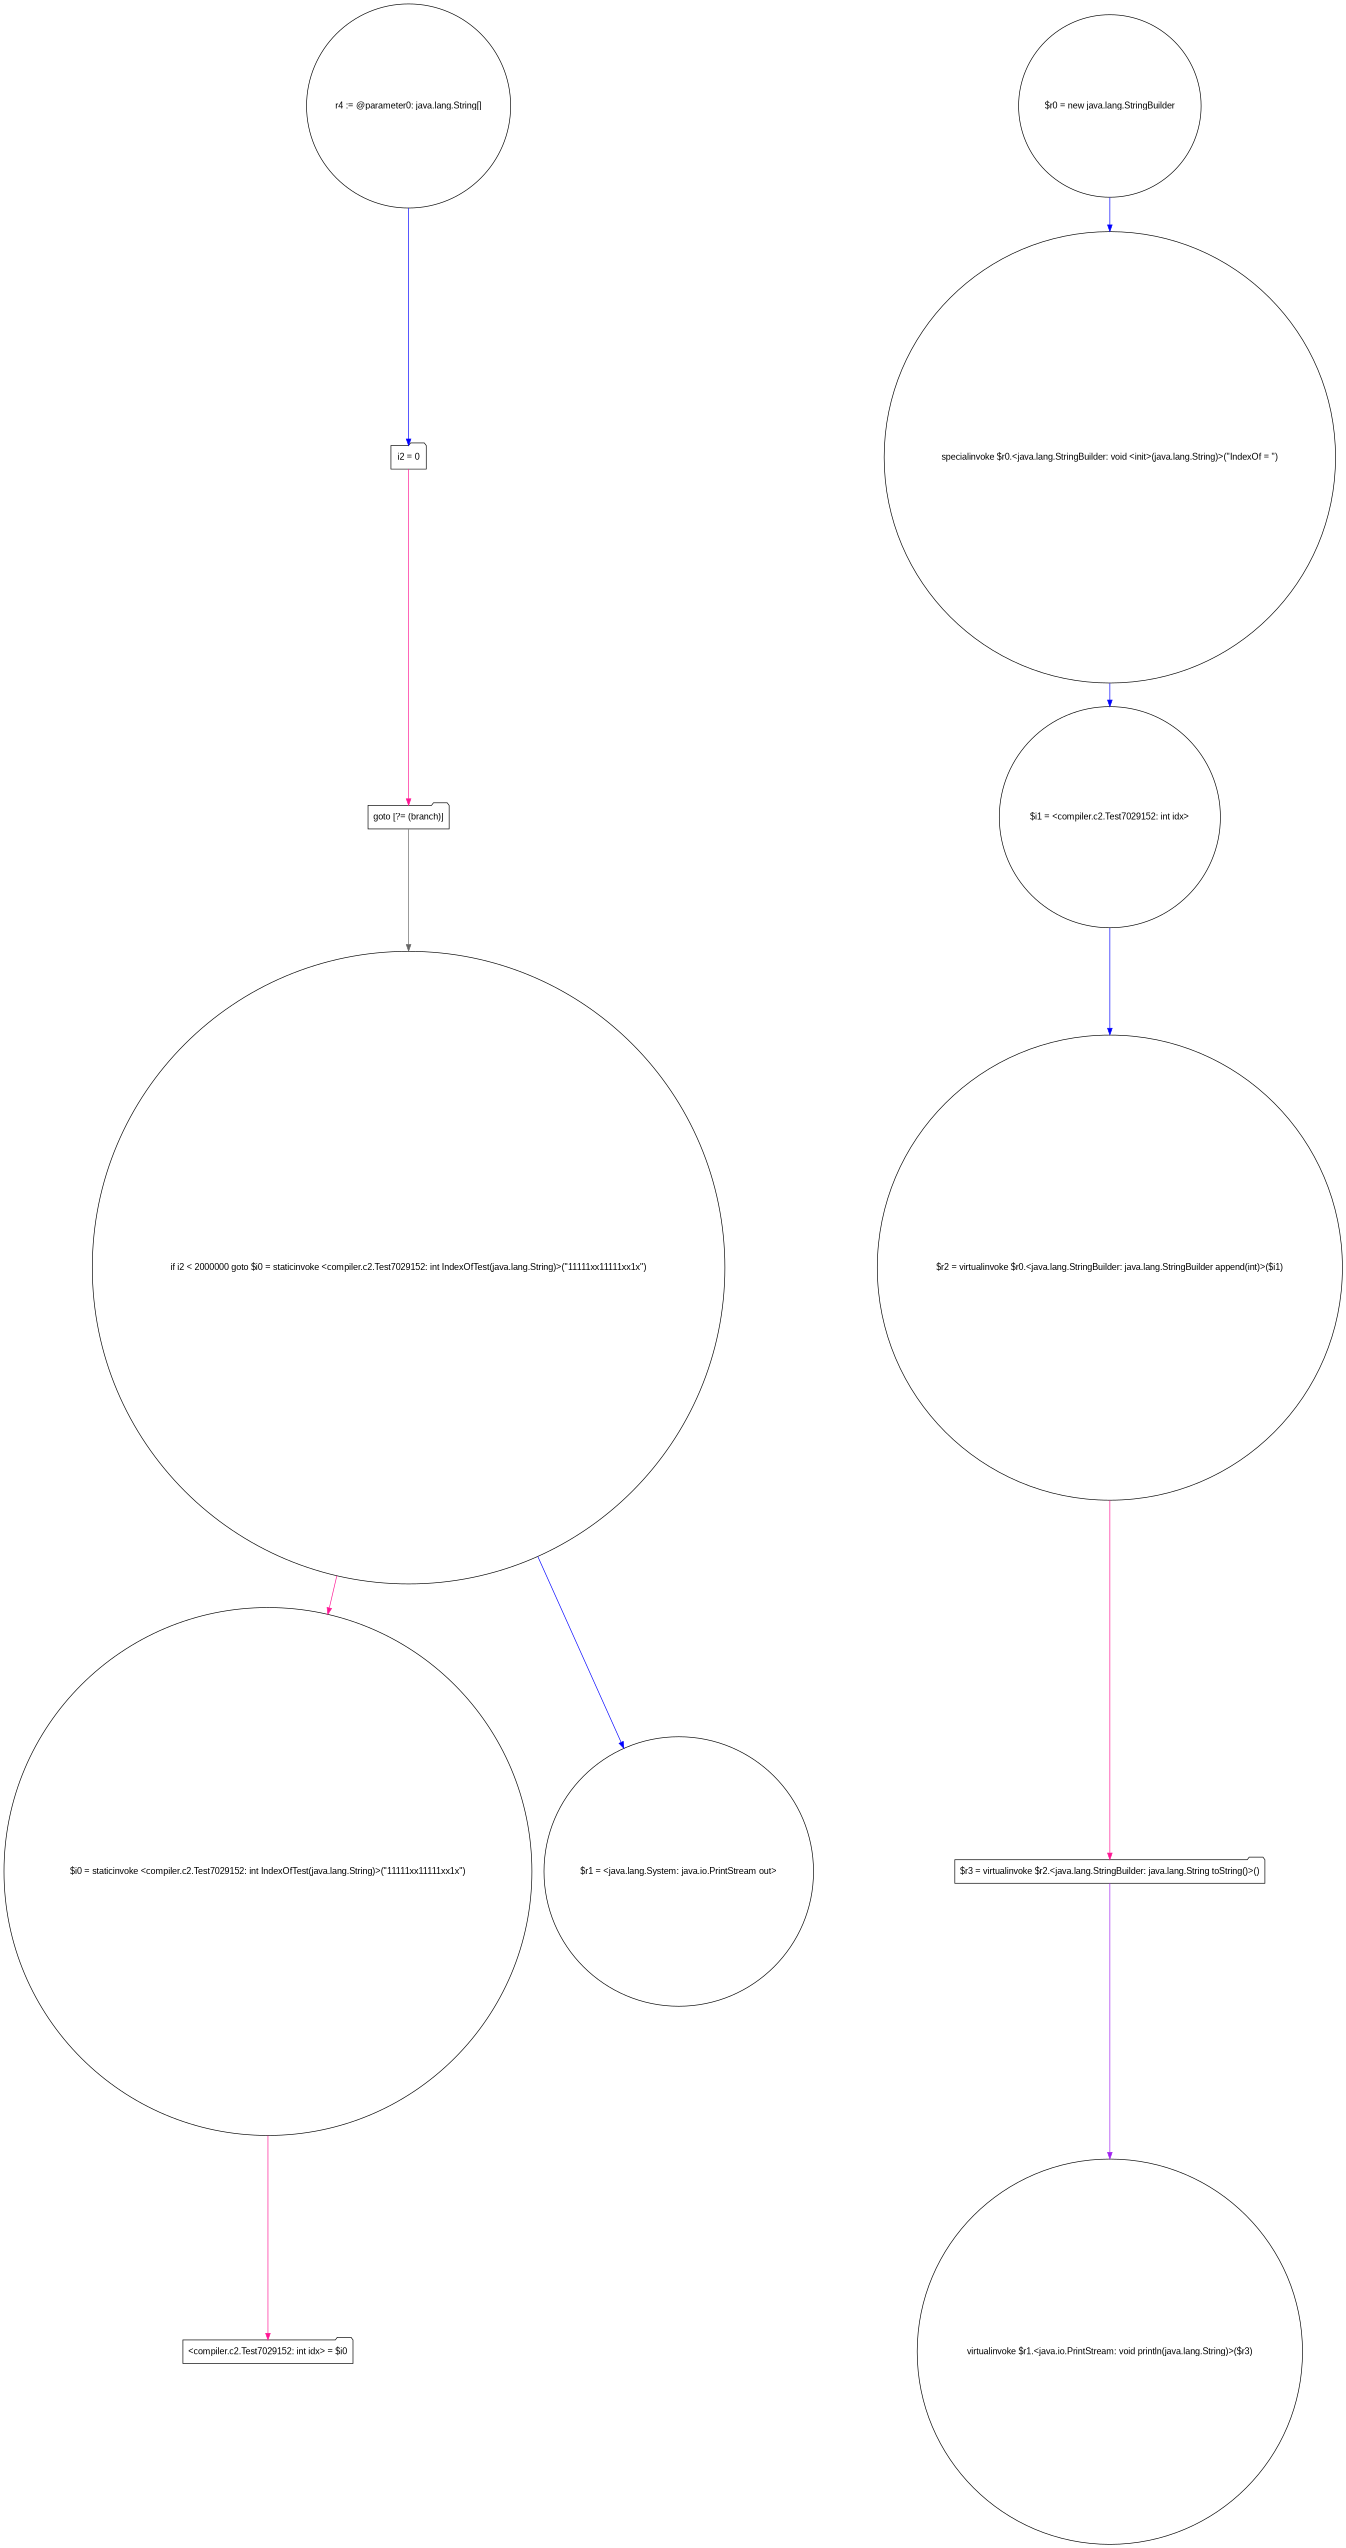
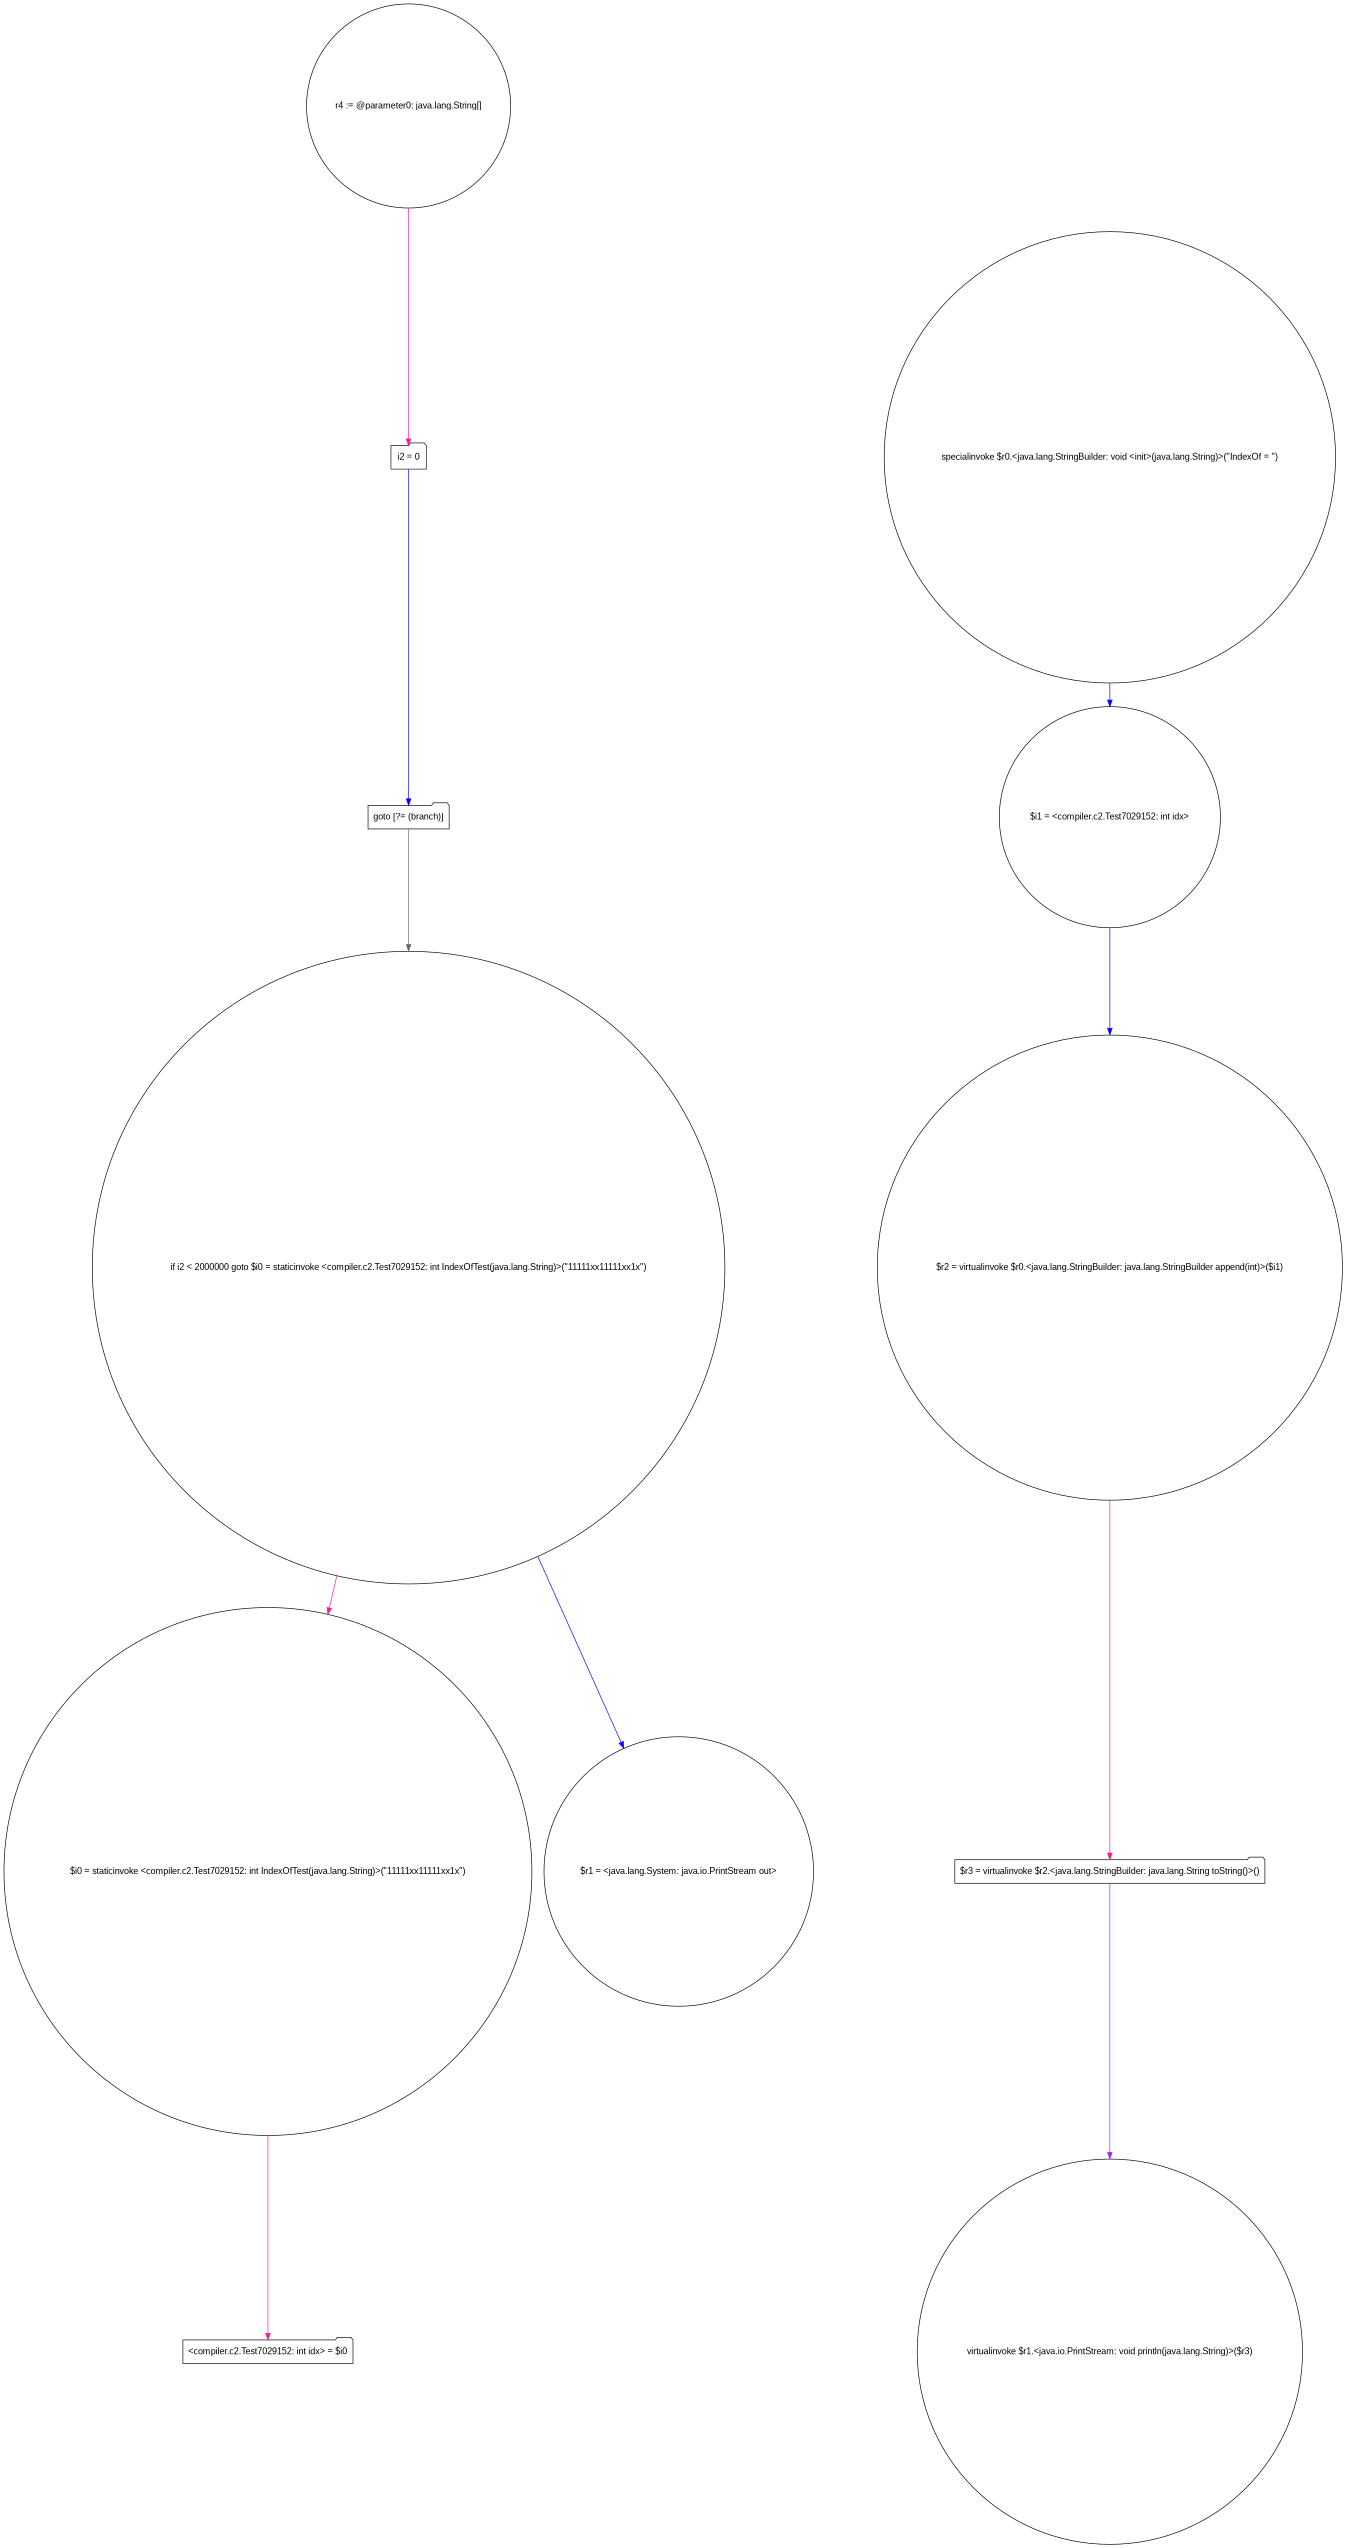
node "$r0 = new java.lang.StringBuilder": removed
edge "r4 := @parameter0: java.lang.String[]" -> "i2 = 0": color blue -> deeppink
edge "i2 = 0" -> "goto [?= (branch)]": color deeppink -> blue
